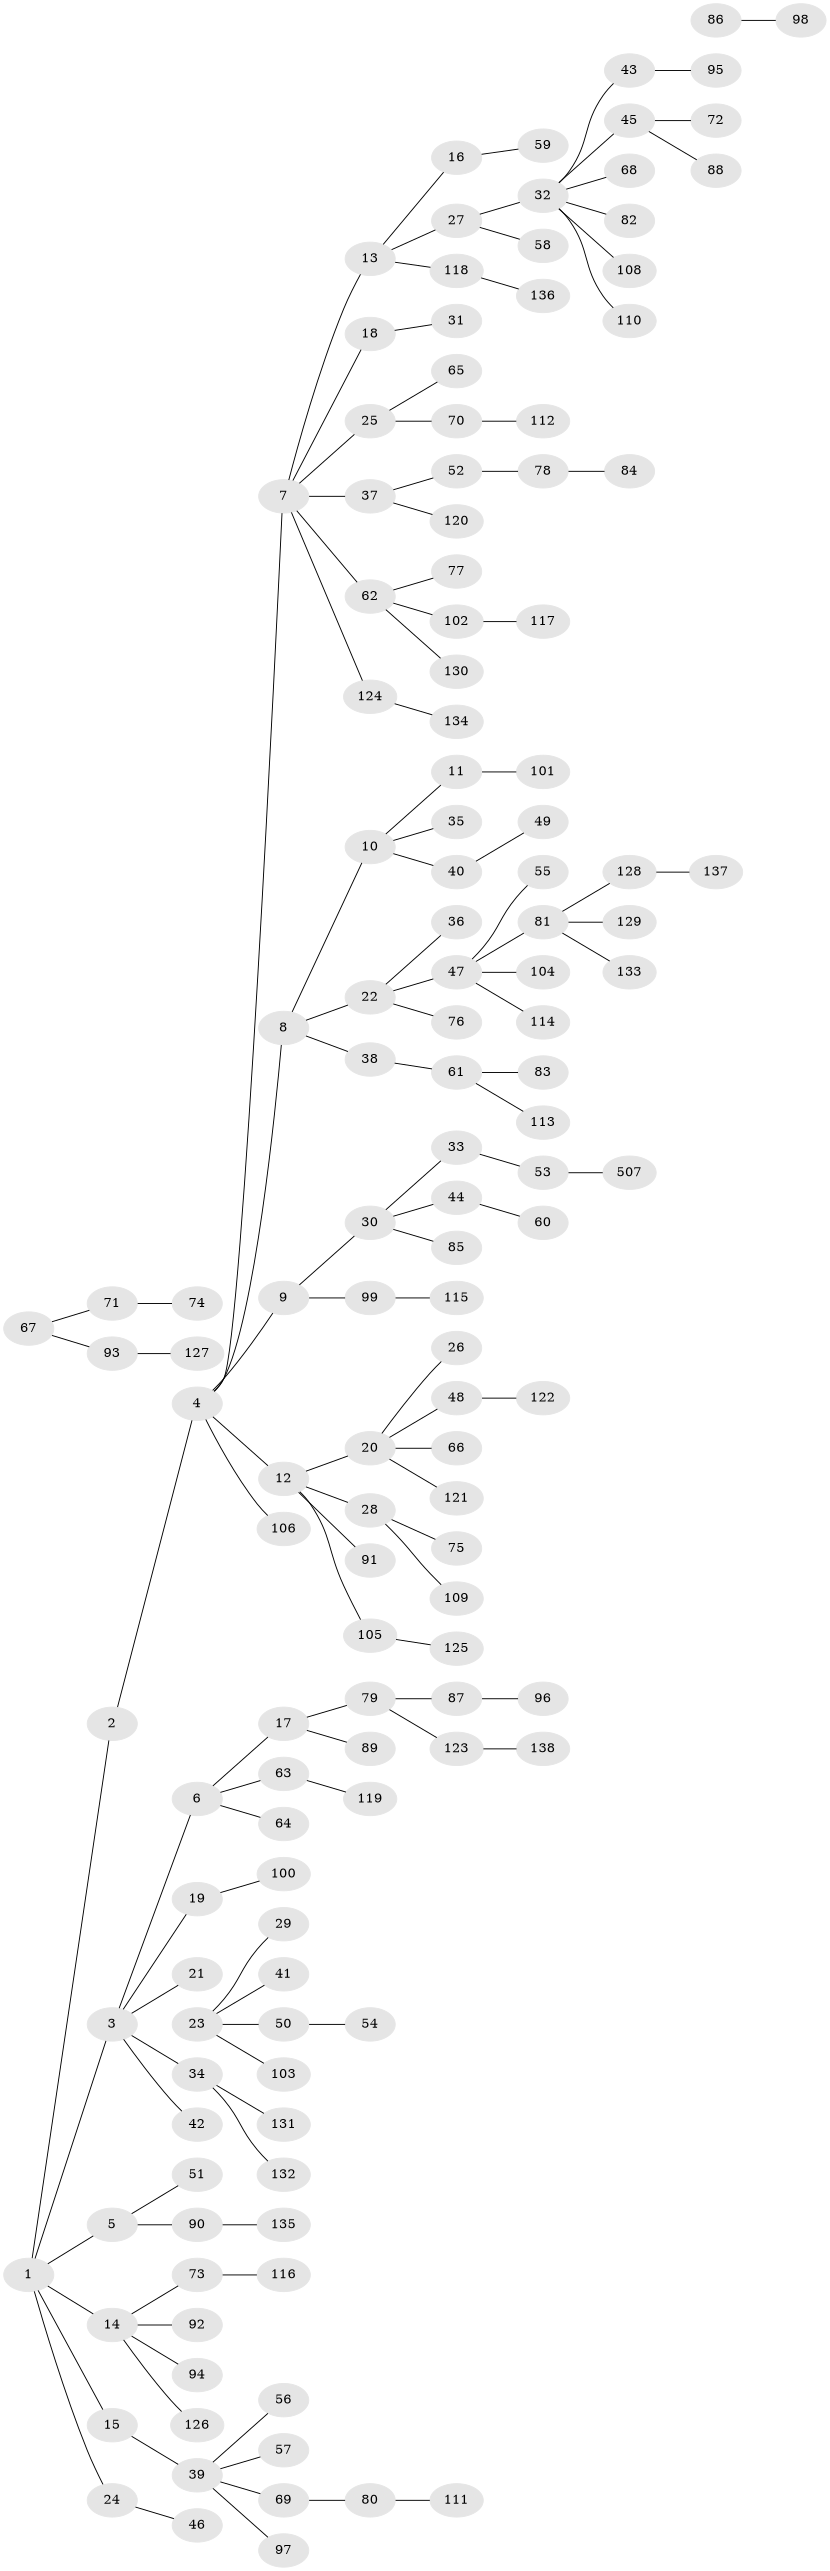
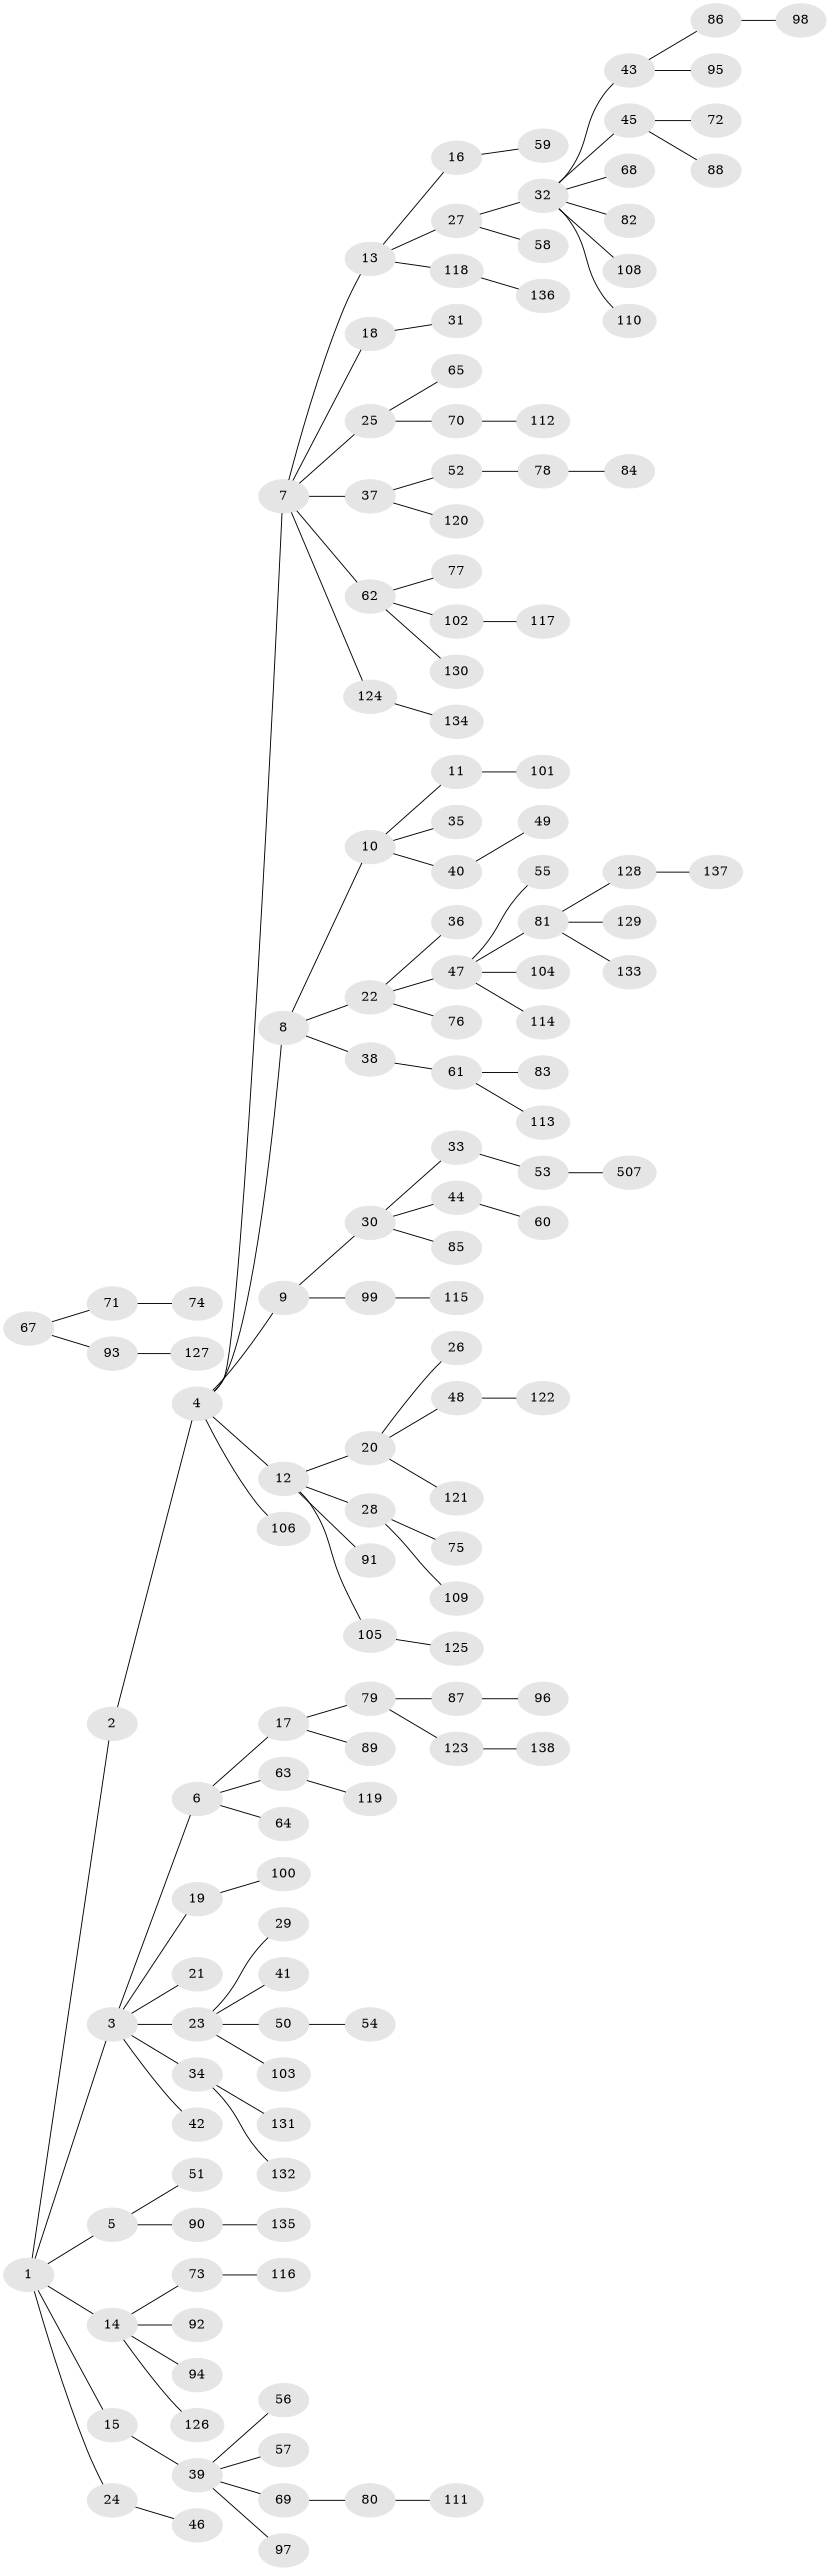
edge "86" -- "43": added
node "66": removed
edge "3" -- "23": added
